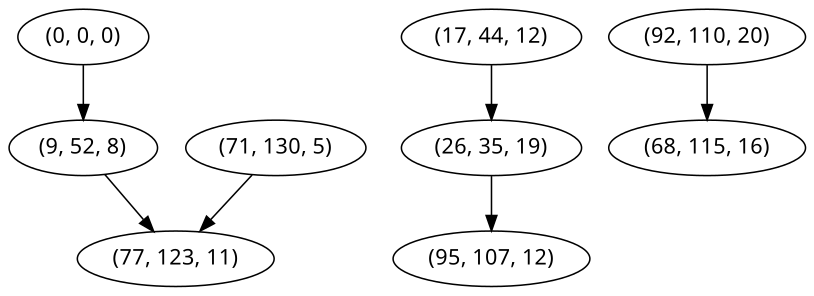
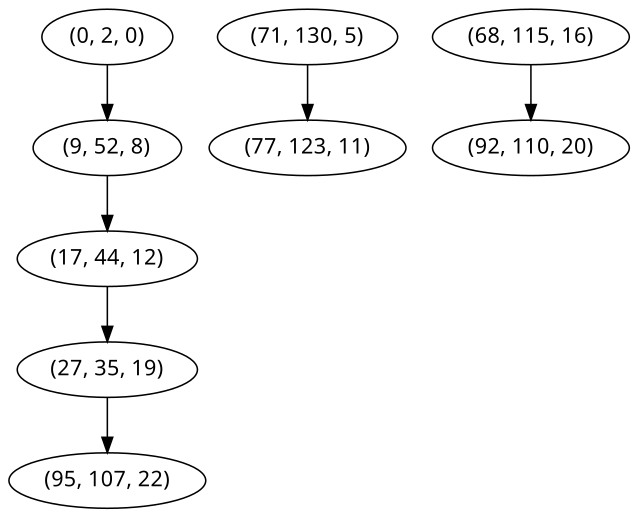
node "(0, 0, 0)": label "(0, 0, 0)" -> "(0, 2, 0)"
edge "(92, 110, 20)" -> "(68, 115, 16)": reversed
node "(26, 35, 19)": label "(26, 35, 19)" -> "(27, 35, 19)"
edge "(9, 52, 8)" -> "(77, 123, 11)": now "(9, 52, 8)" -> "(17, 44, 12)"
node "(95, 107, 12)": label "(95, 107, 12)" -> "(95, 107, 22)"
